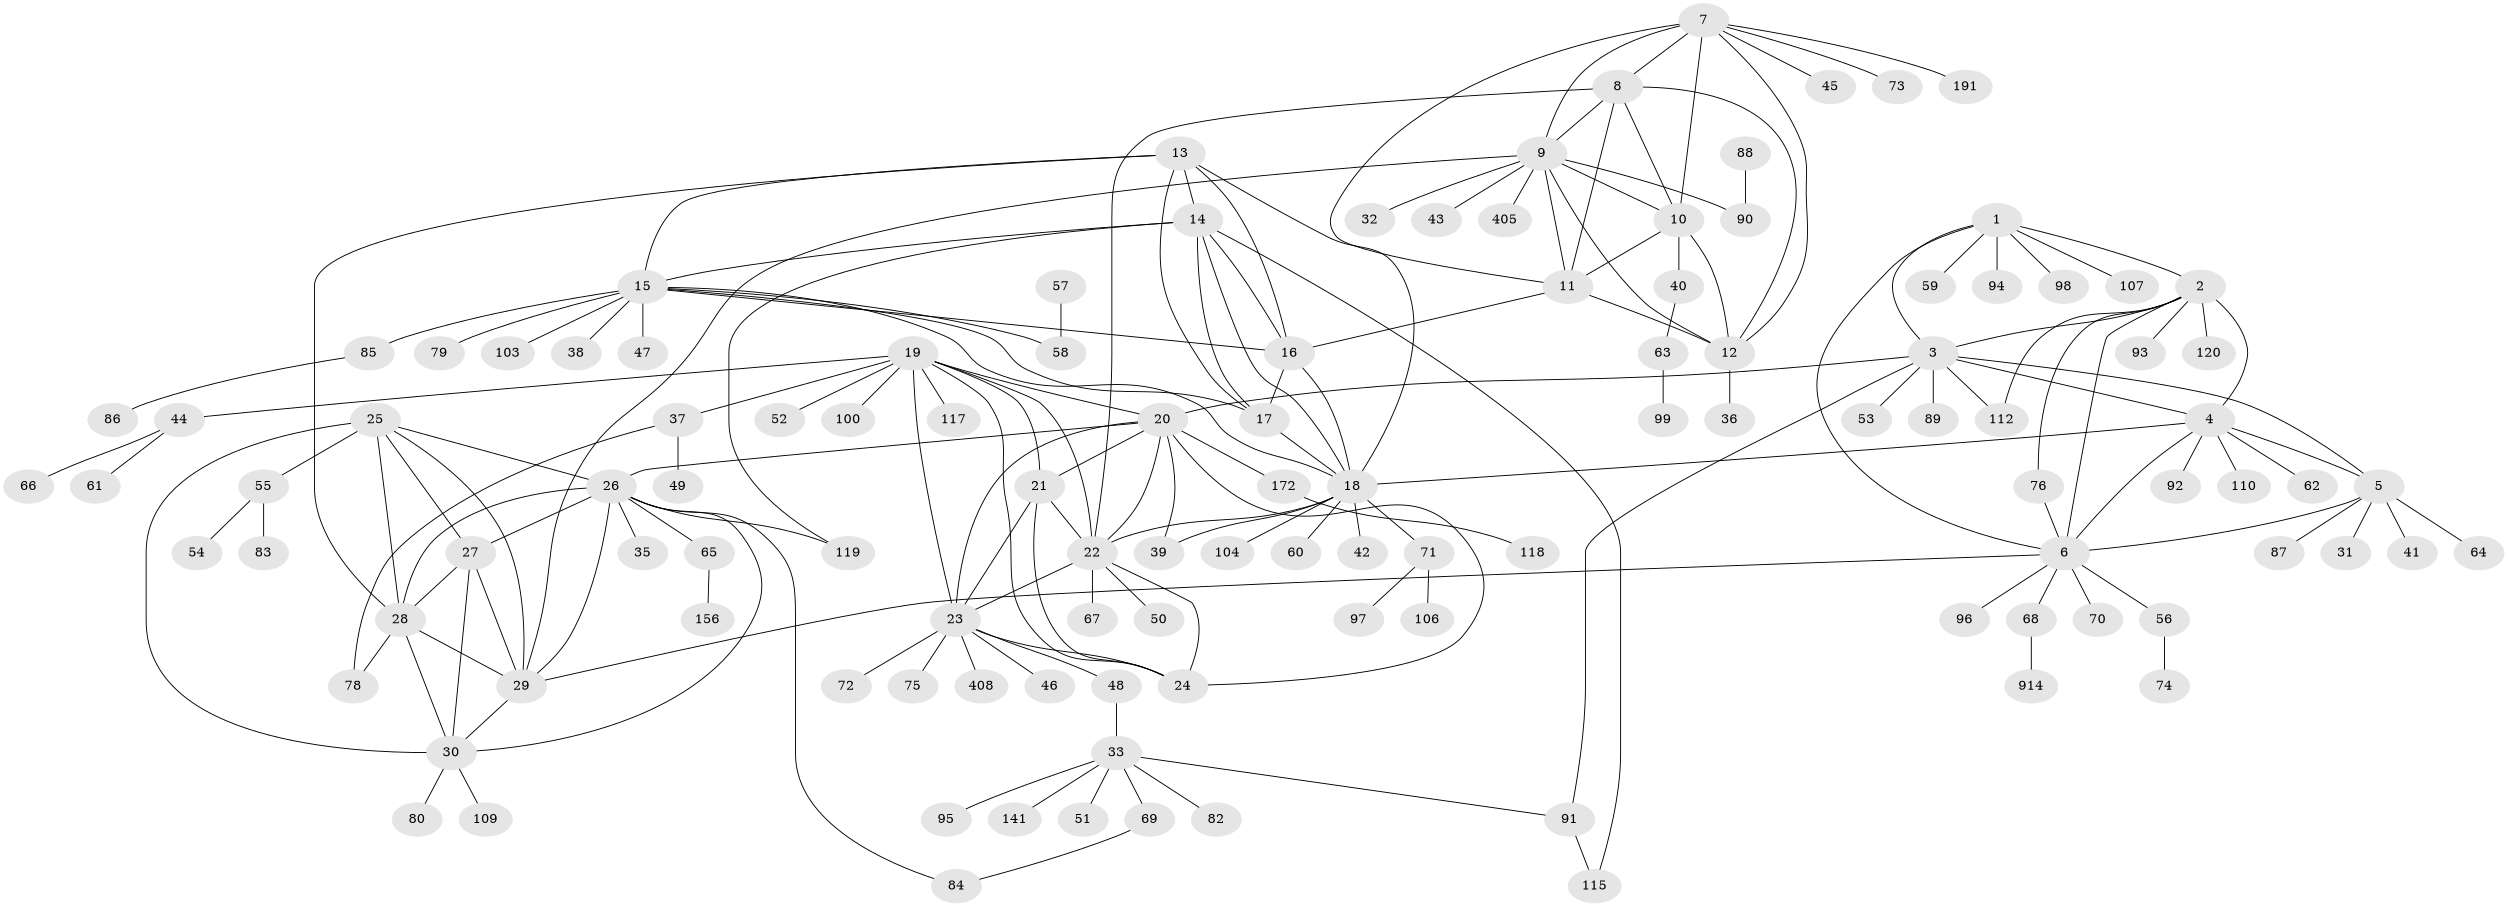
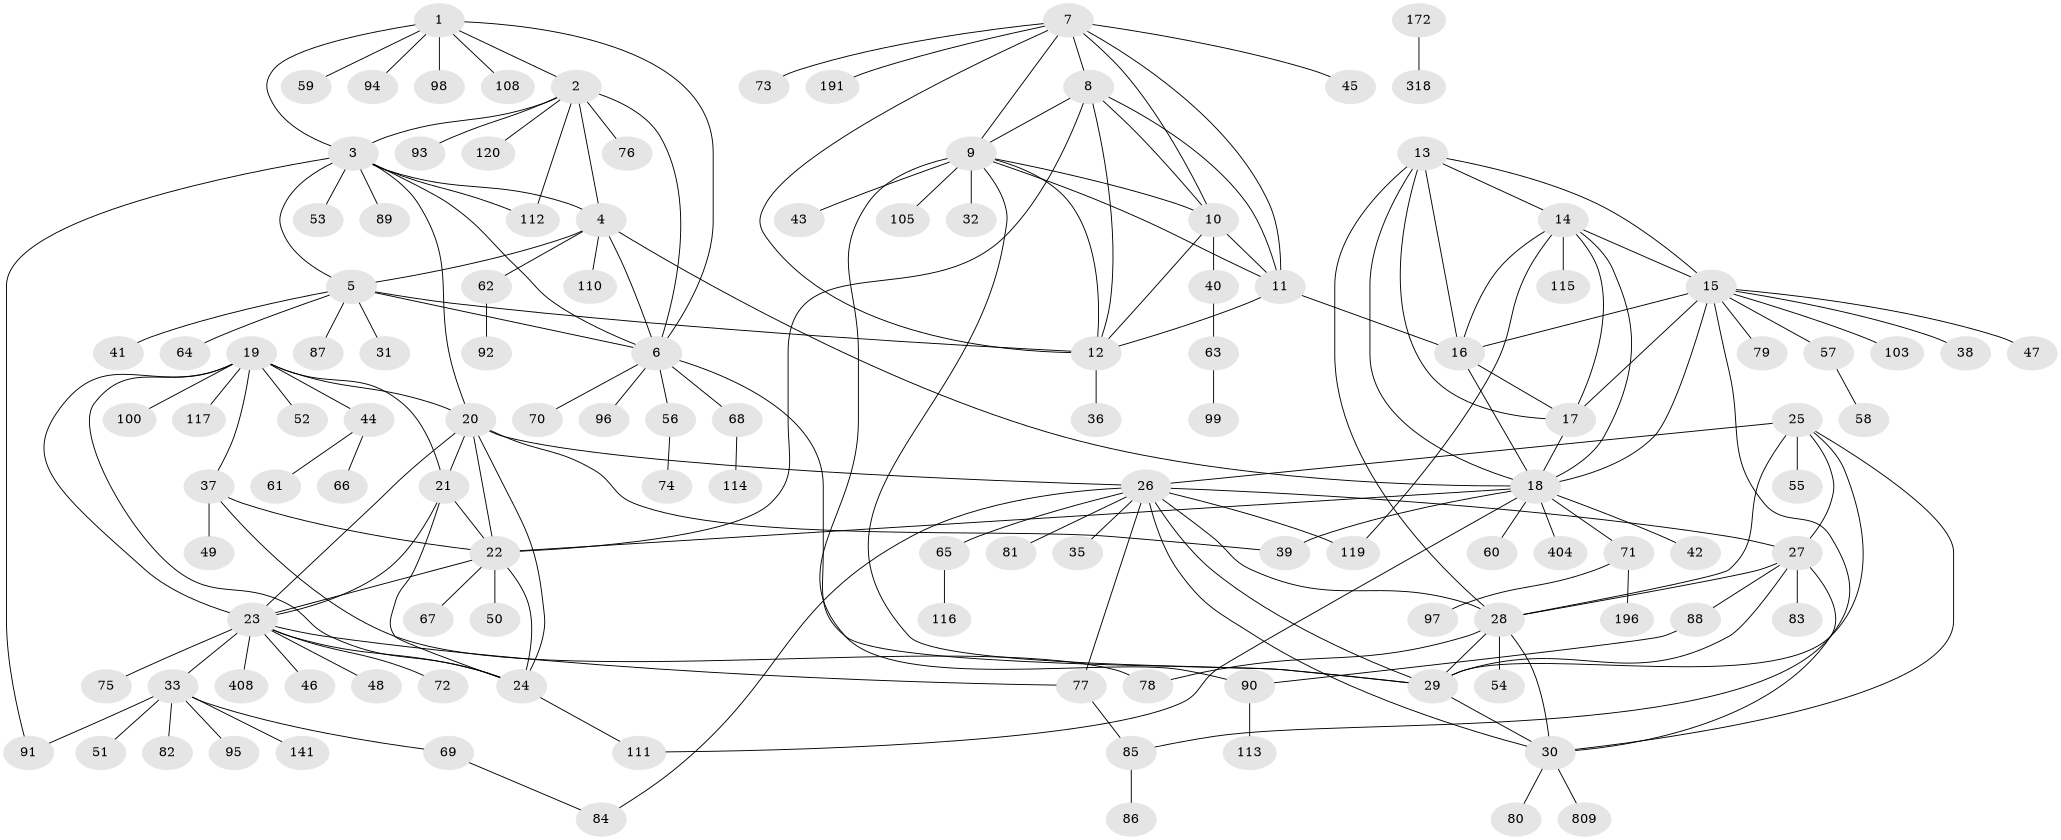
node "405": label "405" -> "105"
node "107": label "107" -> "108"
edge "15" -- "58": now "15" -- "57"
edge "5" -- "12": added
edge "19" -- "22": now "37" -- "22"
edge "20" -- "172": removed
edge "4" -- "92": now "62" -- "92"
edge "55" -- "54": now "28" -- "54"
edge "55" -- "83": now "27" -- "83"
edge "76" -- "6": now "3" -- "6"
node "81": added
node "104": label "104" -> "404"
node "118": label "118" -> "318"
edge "27" -- "88": added
node "156": label "156" -> "116"
node "106": label "106" -> "196"
node "77": added
node "914": label "914" -> "114"
edge "48" -- "33": now "23" -- "33"
node "111": added
node "113": added
node "109": label "109" -> "809"
edge "91" -- "115": removed
